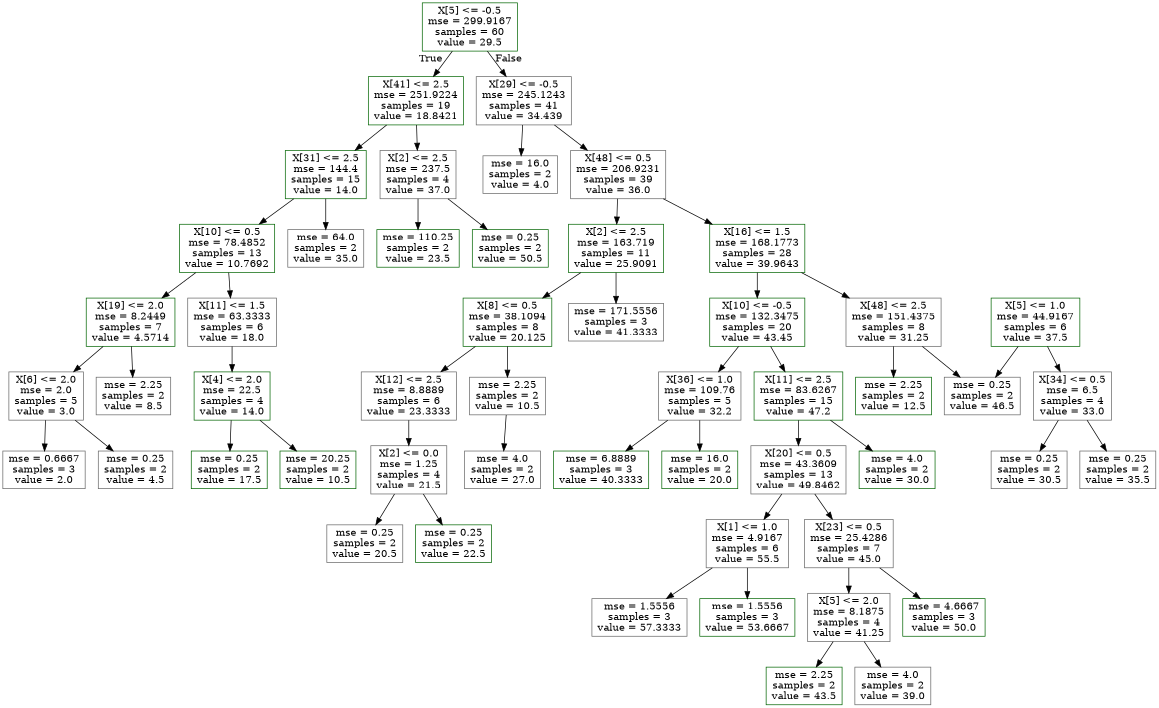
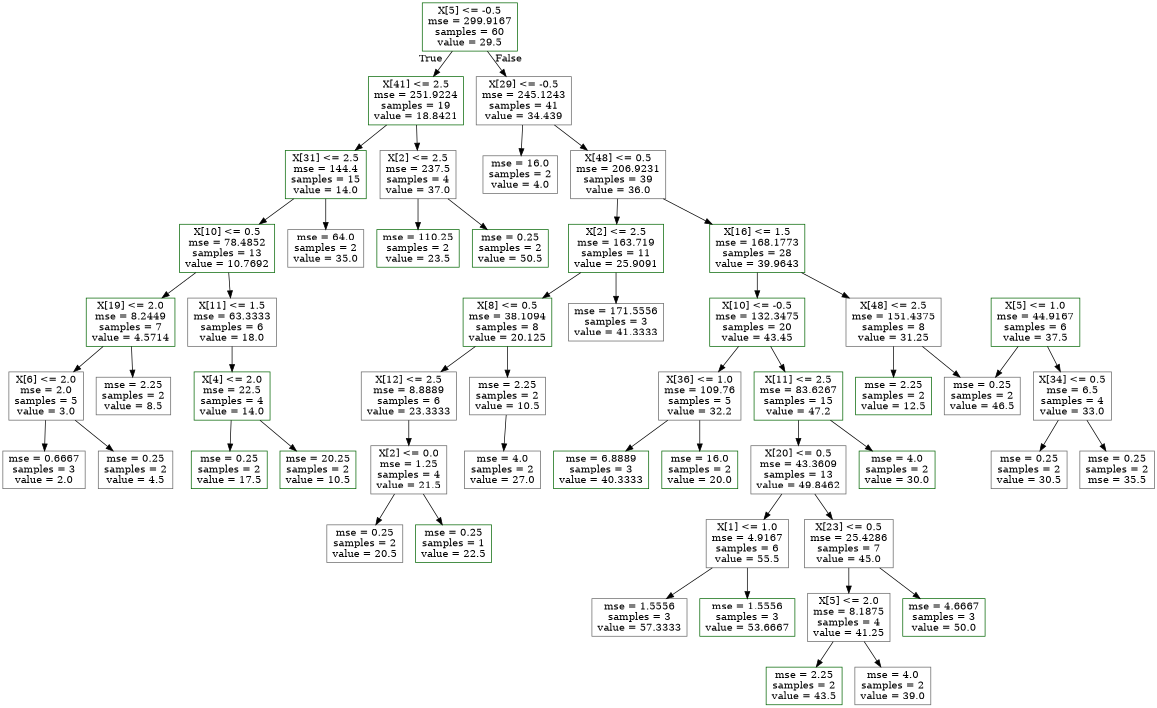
node "mse = 0.25 samples = 2 value = 35.5": label "mse = 0.25 samples = 2 value = 35.5" -> "mse = 0.25 samples = 2 mse = 35.5"
node "mse = 0.25 samples = 2 value = 22.5": label "mse = 0.25 samples = 2 value = 22.5" -> "mse = 0.25 samples = 1 value = 22.5"
